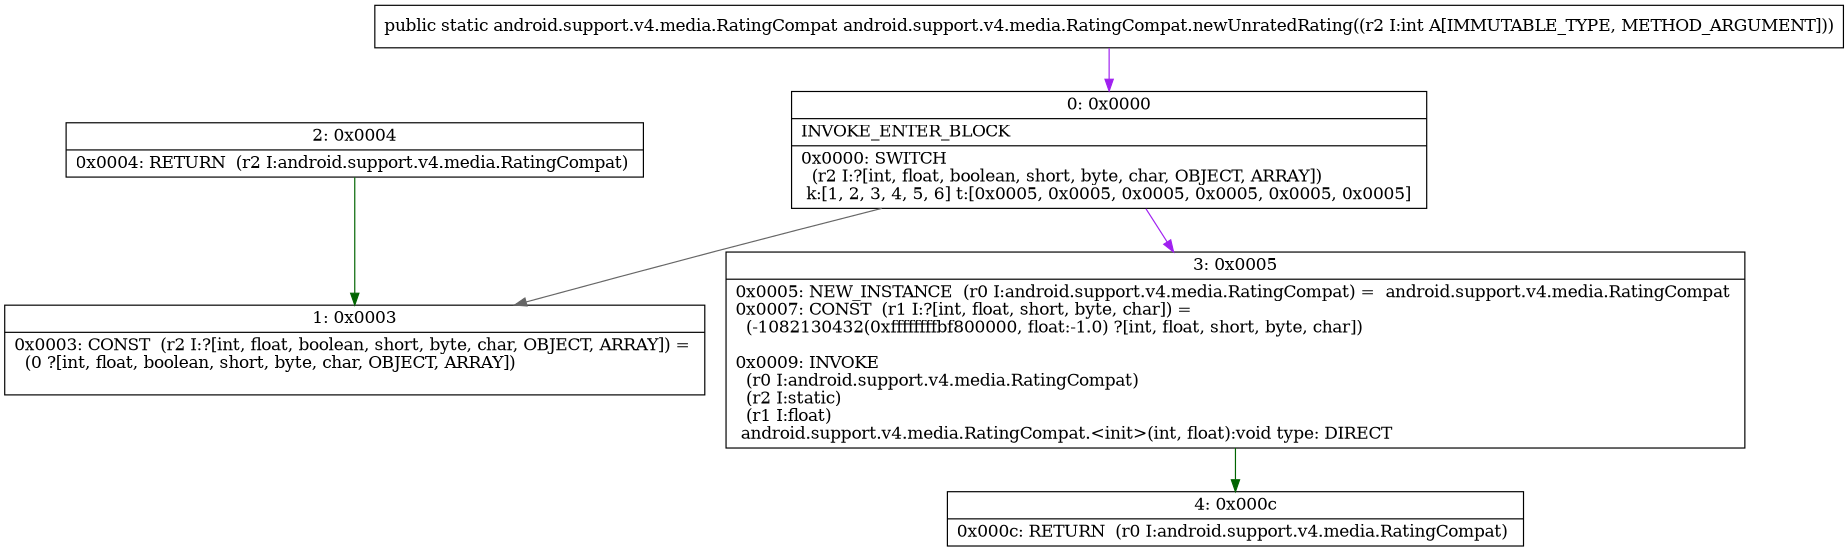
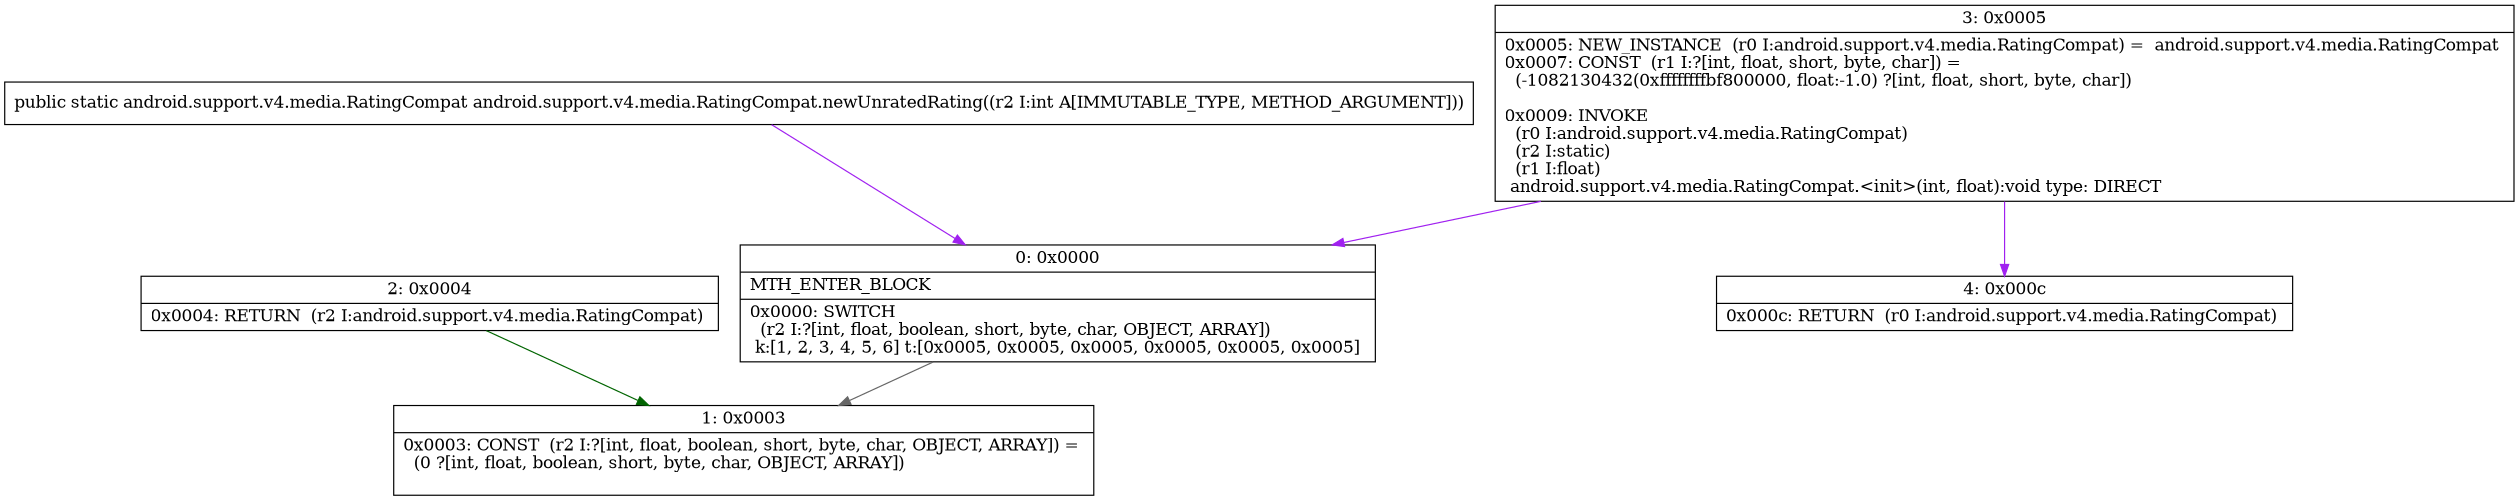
node "0: 0x0000": text "INVOKE_ENTER_BLOCK" -> "MTH_ENTER_BLOCK"
edge "0: 0x0000" -> "3: 0x0005": reversed
edge "3: 0x0005" -> "4: 0x000c": color darkgreen -> purple
